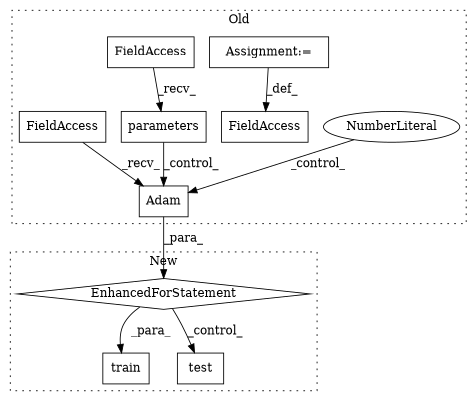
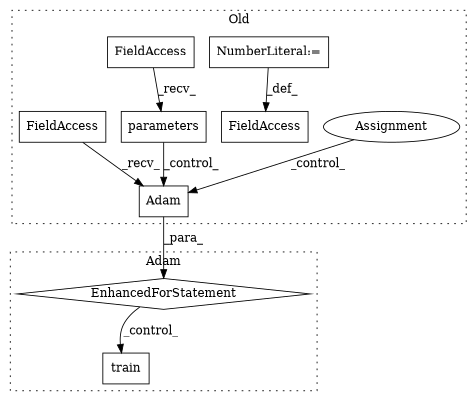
node "Assignment:=": label "Assignment:=" -> "NumberLiteral:="
node "NumberLiteral": label "NumberLiteral" -> "Assignment"
cluster "New": label "New" -> "Adam"
edge "EnhancedForStatement" -> "train": label "_para_" -> "_control_"
node "test": removed
